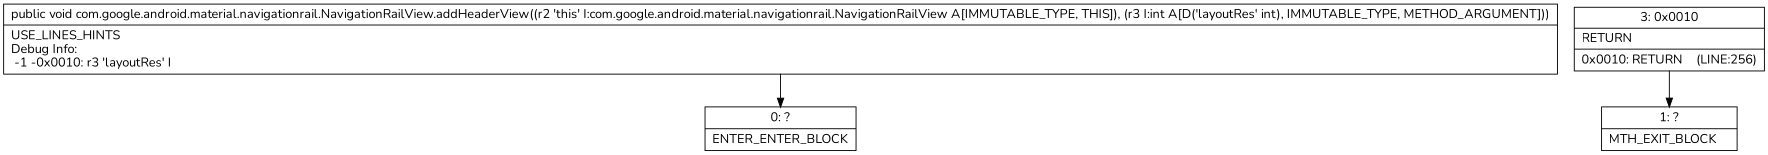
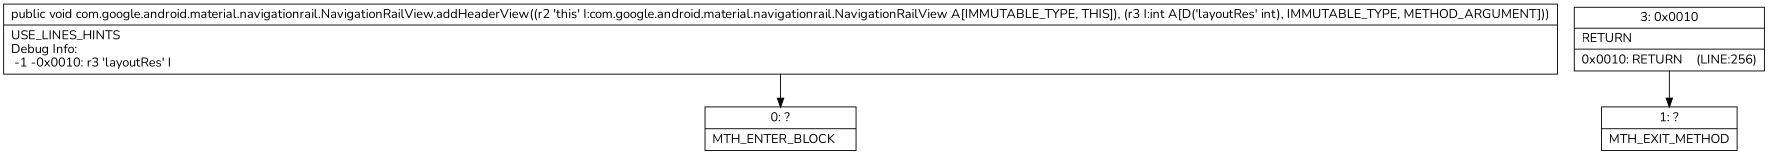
node "0: ?": text "ENTER_ENTER_BLOCK" -> "MTH_ENTER_BLOCK"
node "1: ?": text "MTH_EXIT_BLOCK" -> "MTH_EXIT_METHOD"
